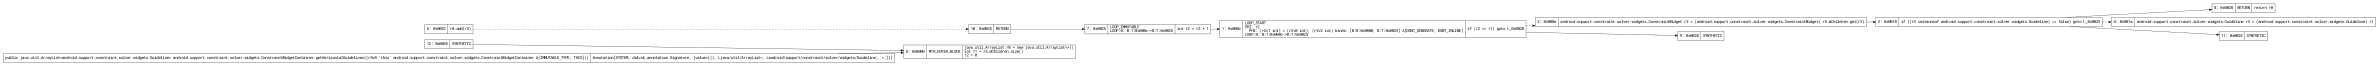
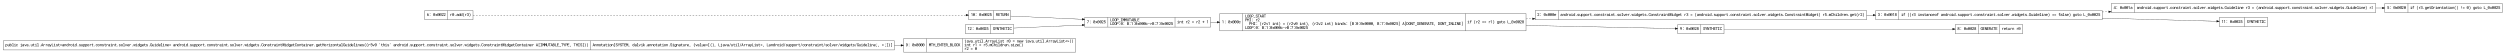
node "8: 0x0028": text "RETURN" -> "GENERATE"
node "5: 0x0020": added
edge "3: 0x0018" -> "8: 0x0028": now "9: 0x0028" -> "8: 0x0028"
edge "12: 0x0025" -> "0: 0x0000": now "12: 0x0025" -> "7: 0x0025"
